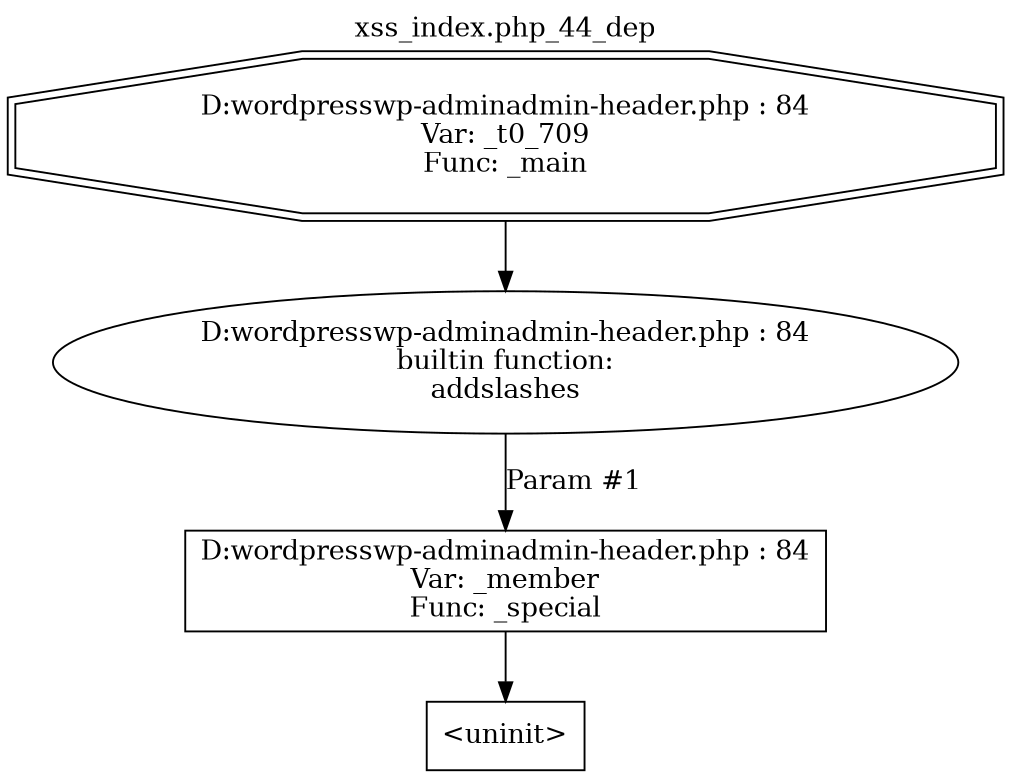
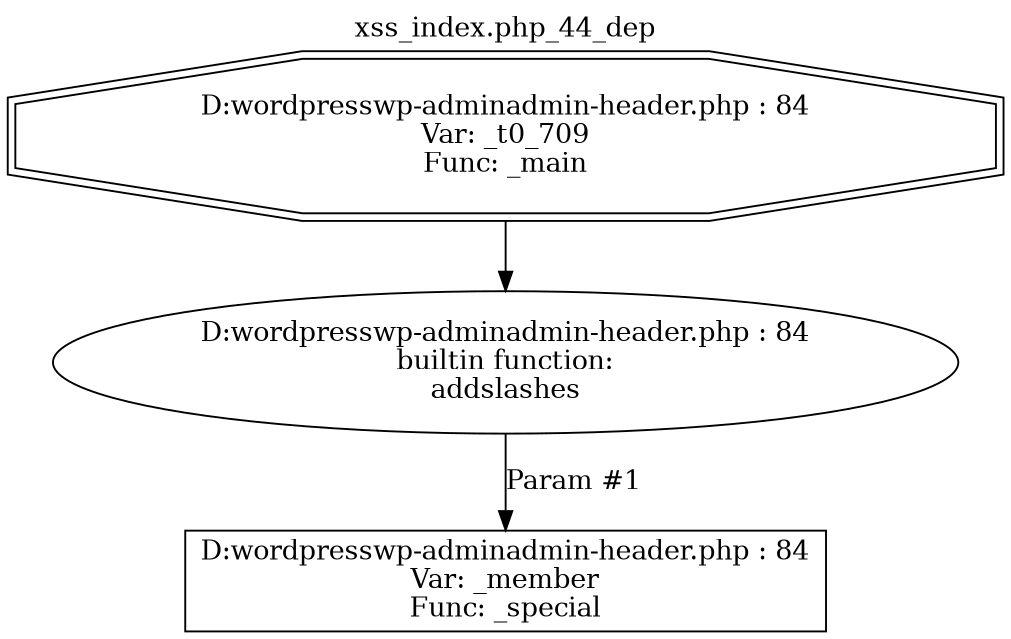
node "<uninit>": removed
